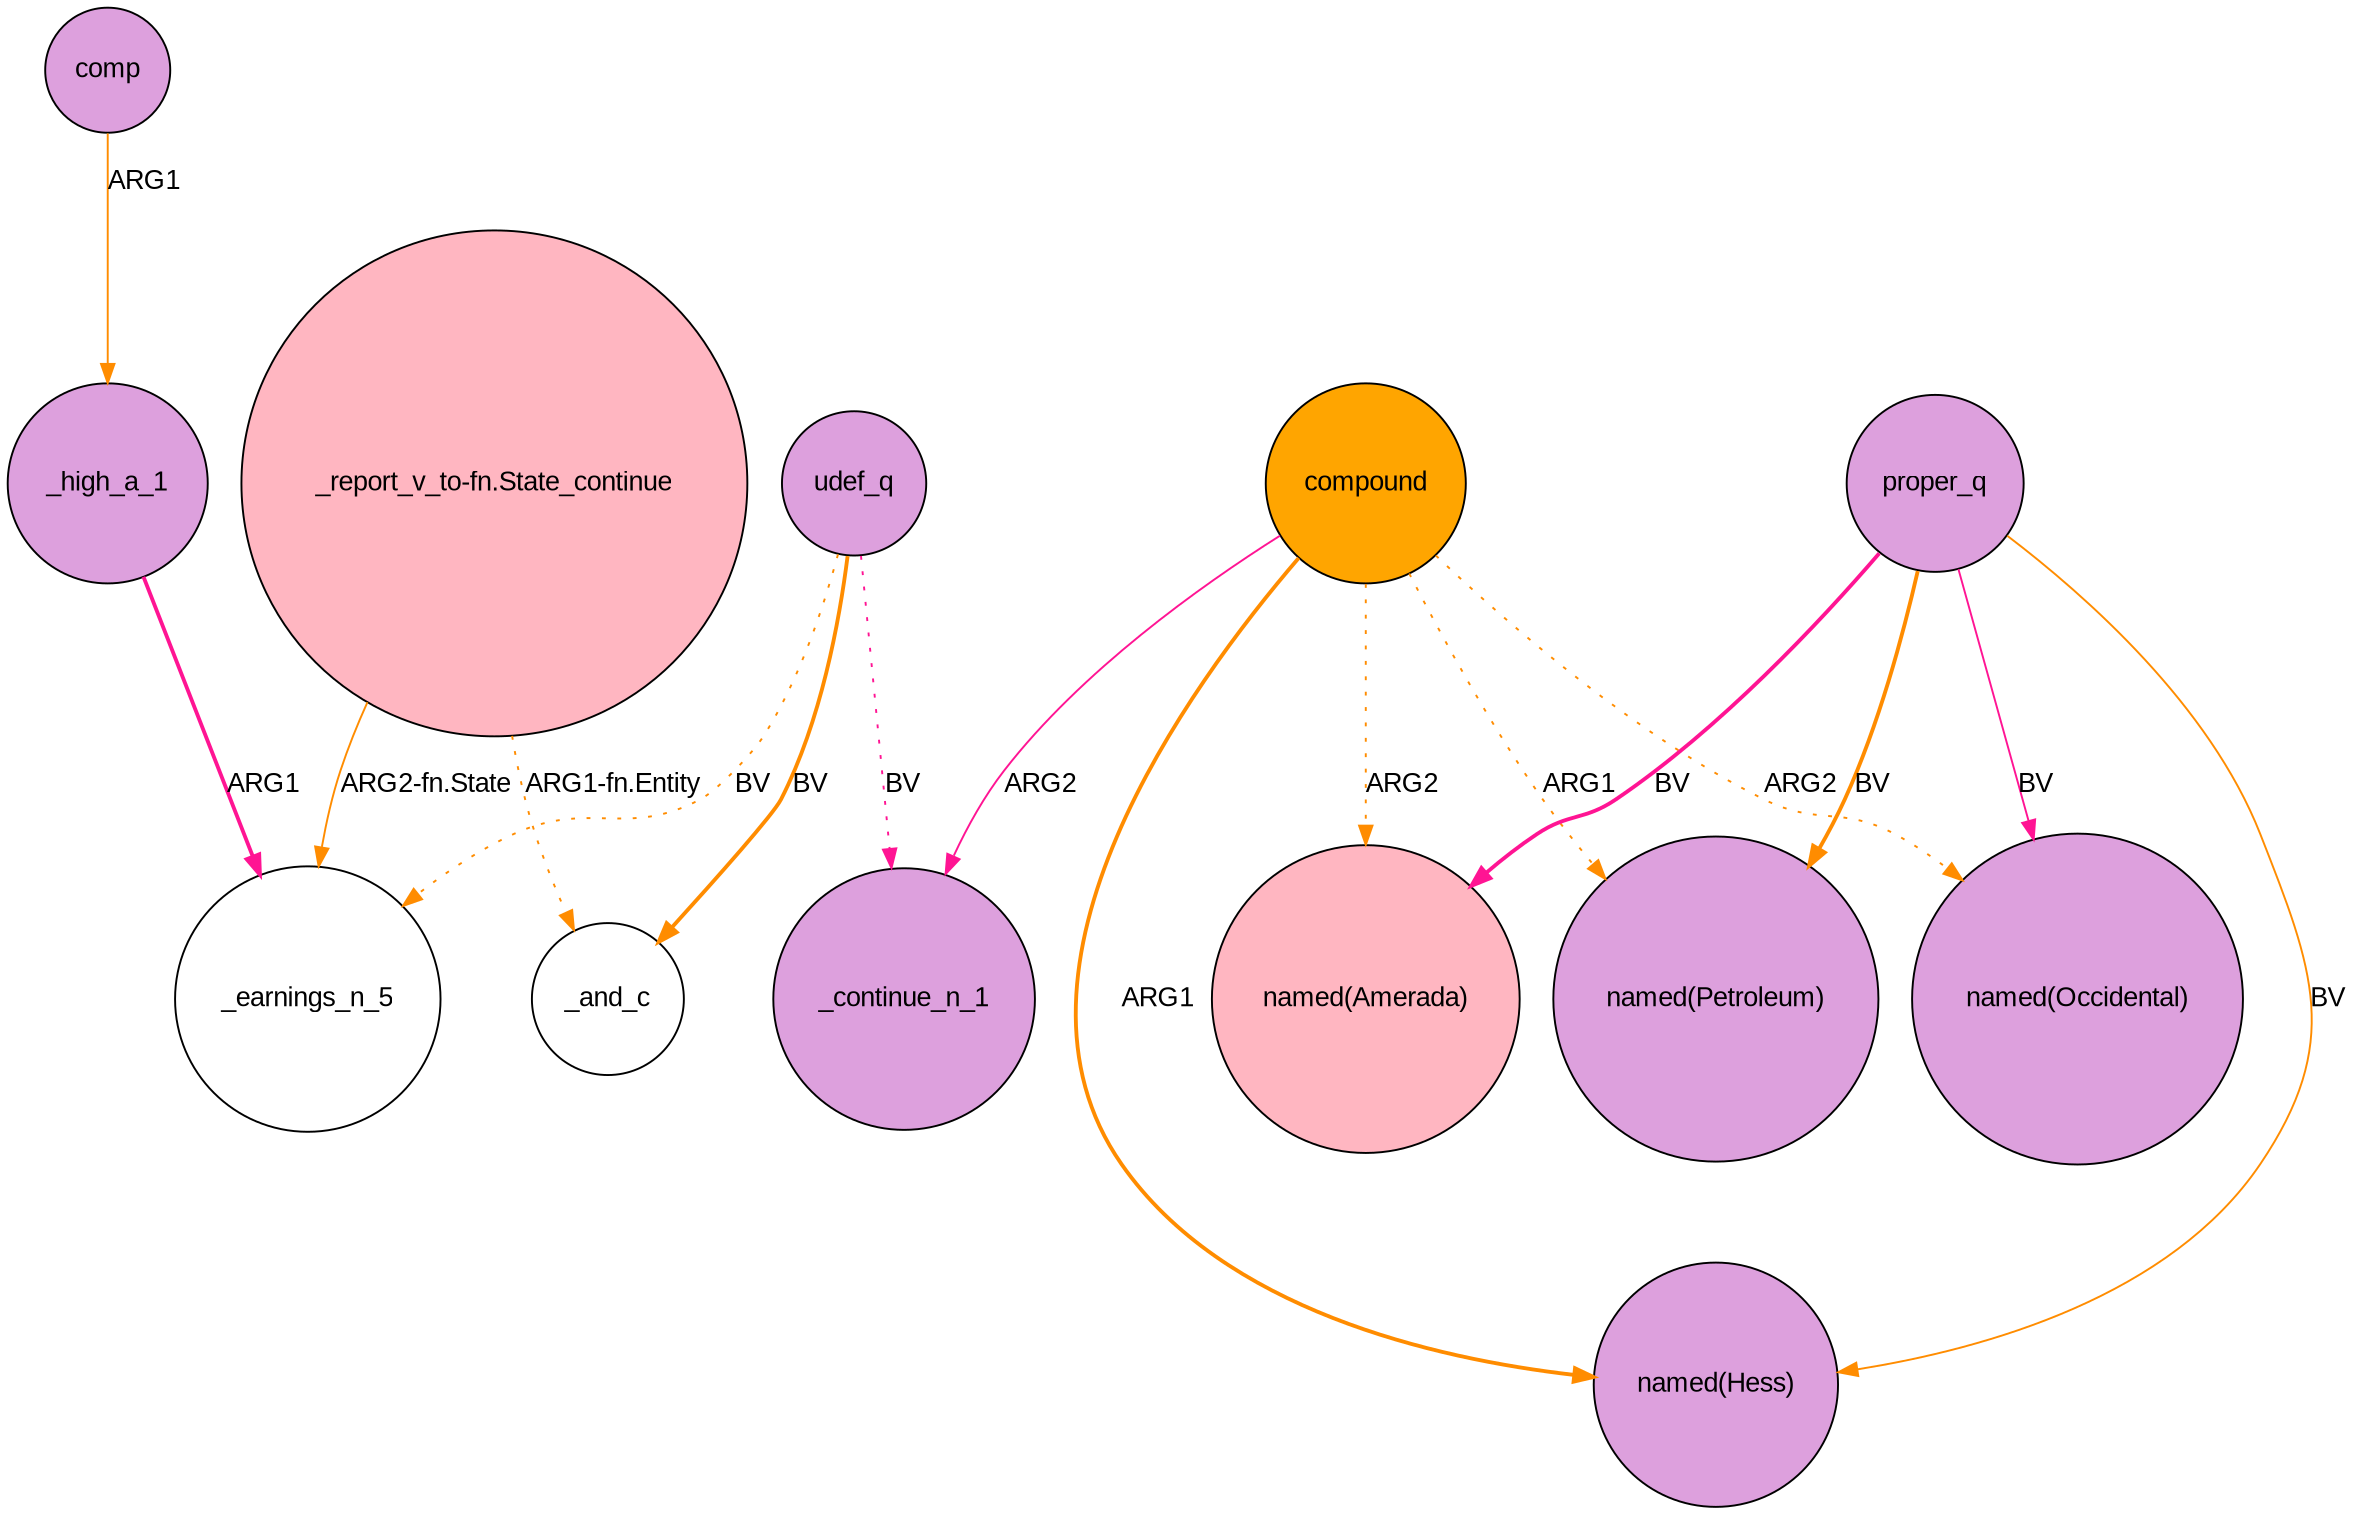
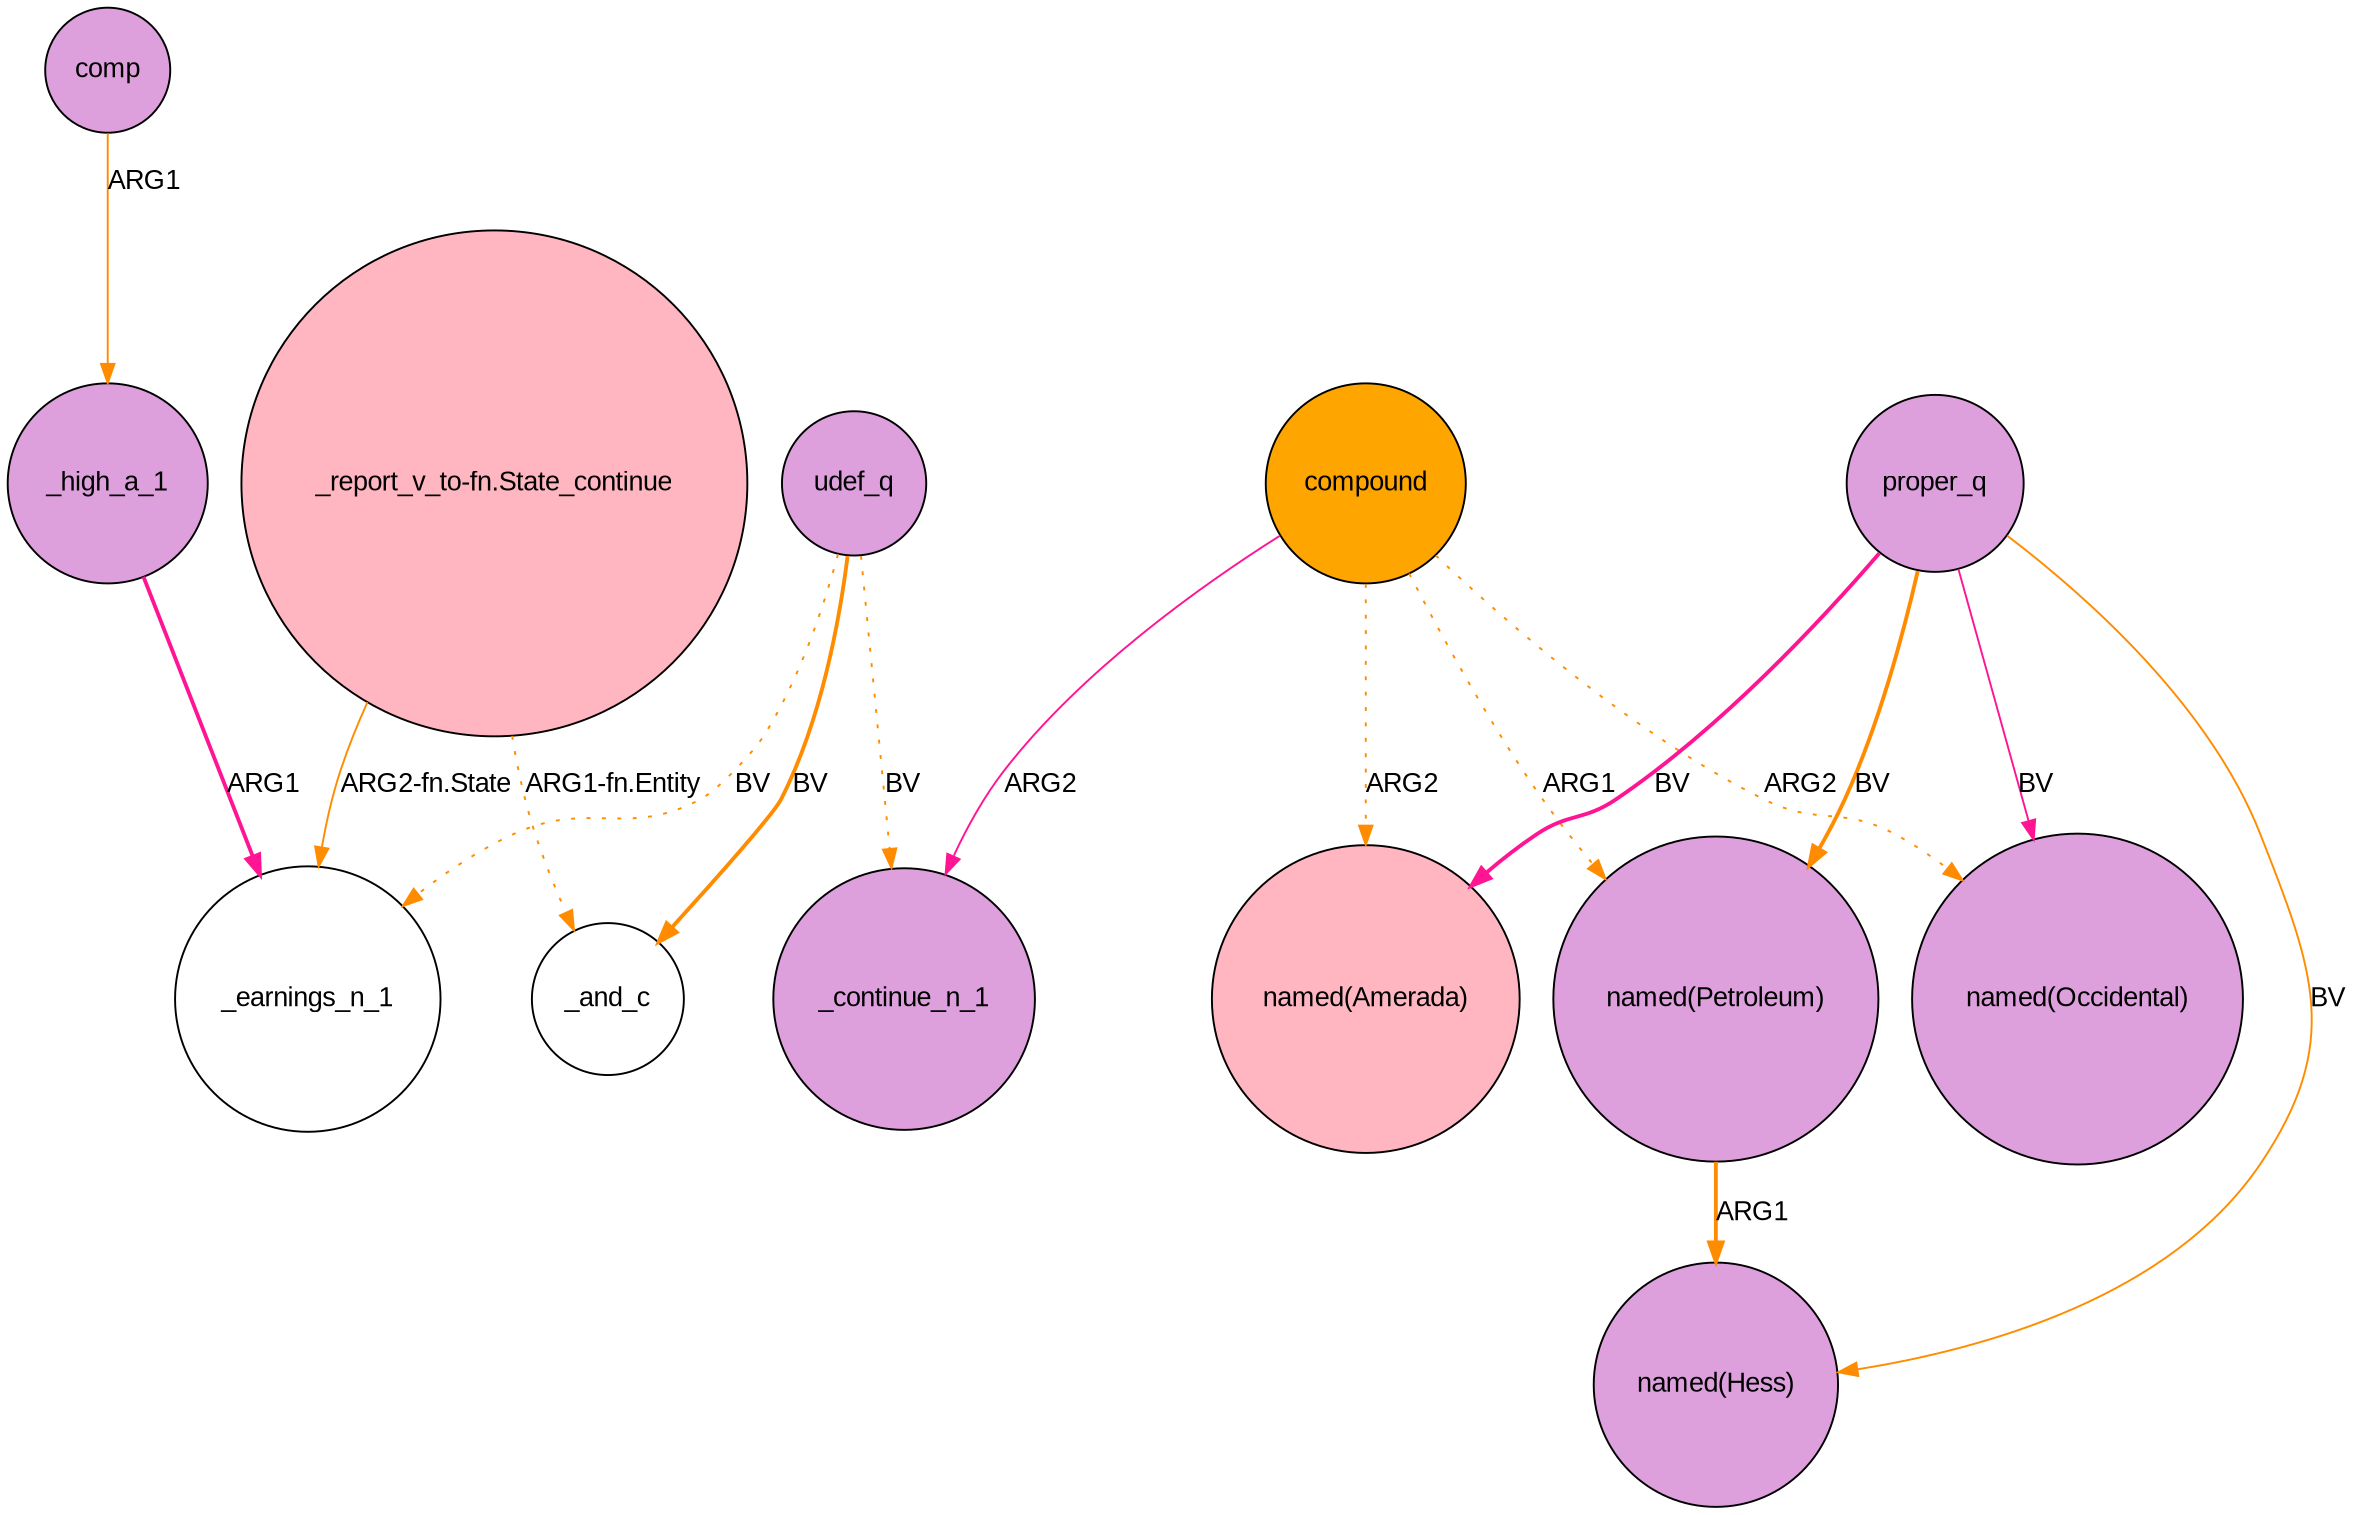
edge "udef_q" -> "_continue_n_1": color deeppink -> darkorange
node "_earnings_n_5": label "_earnings_n_5" -> "_earnings_n_1"
edge "compound" -> "named(Hess)": now "named(Petroleum)" -> "named(Hess)"
